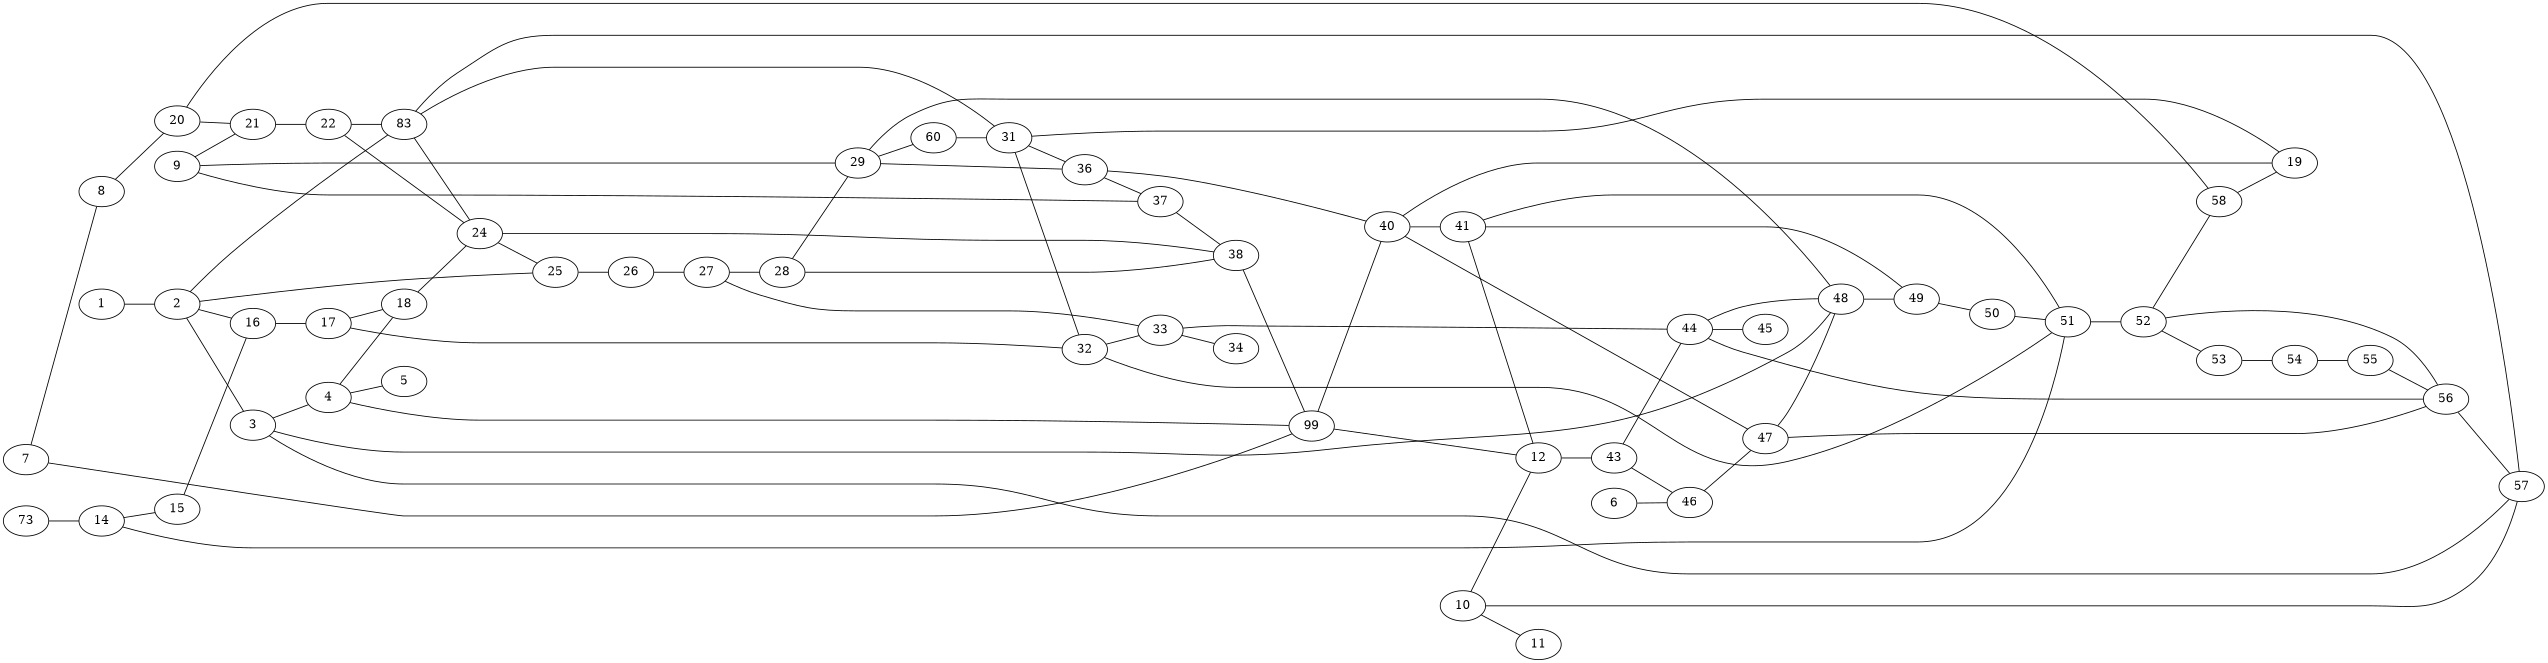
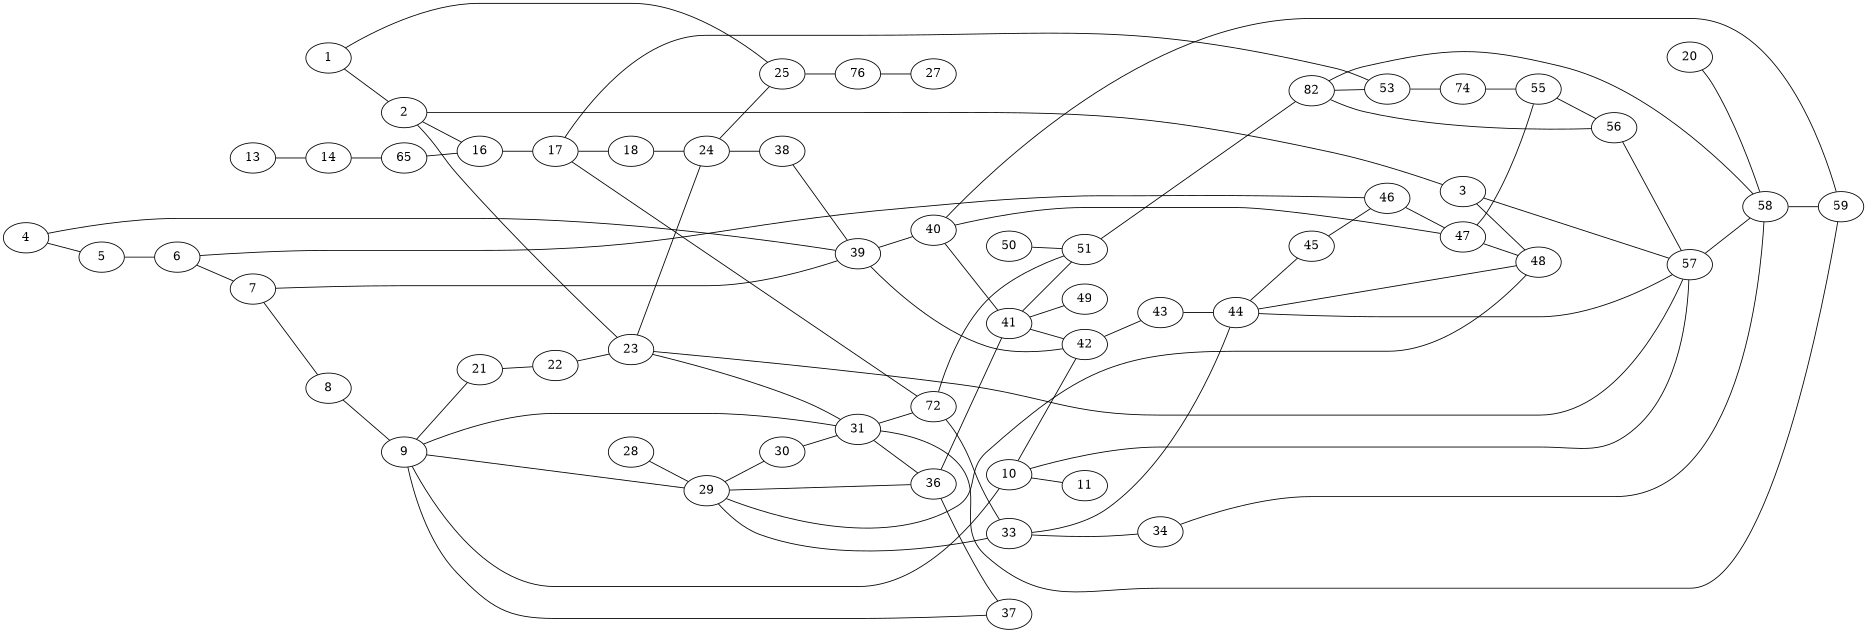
edge "53" -- "17": added
edge "20" -- "21": removed
node "83": label "83" -> "23"
node "60": label "60" -> "30"
edge "20" -- "8": now "9" -- "8"
node "19": label "19" -> "59"
edge "22" -- "24": removed
edge "36" -- "40": now "36" -- "41"
edge "37" -- "38": removed
edge "58" -- "57": added
edge "5" -- "6": added
node "26": label "26" -> "76"
edge "27" -- "28": removed
edge "38" -- "28": removed
edge "6" -- "7": added
edge "25" -- "2": now "25" -- "1"
edge "48" -- "49": removed
edge "49" -- "50": removed
edge "27" -- "33": now "29" -- "33"
node "52": label "52" -> "82"
node "32": label "32" -> "72"
edge "18" -- "4": removed
node "54": label "54" -> "74"
edge "44" -- "56": now "44" -- "57"
edge "4" -- "3": removed
edge "31" -- "9": added
node "99": label "99" -> "39"
edge "56" -- "47": now "55" -- "47"
node "12": label "12" -> "42"
edge "43" -- "46": now "45" -- "46"
edge "58" -- "34": added
node "15": label "15" -> "65"
node "73": label "73" -> "13"
edge "51" -- "14": removed
edge "9" -- "10": added
